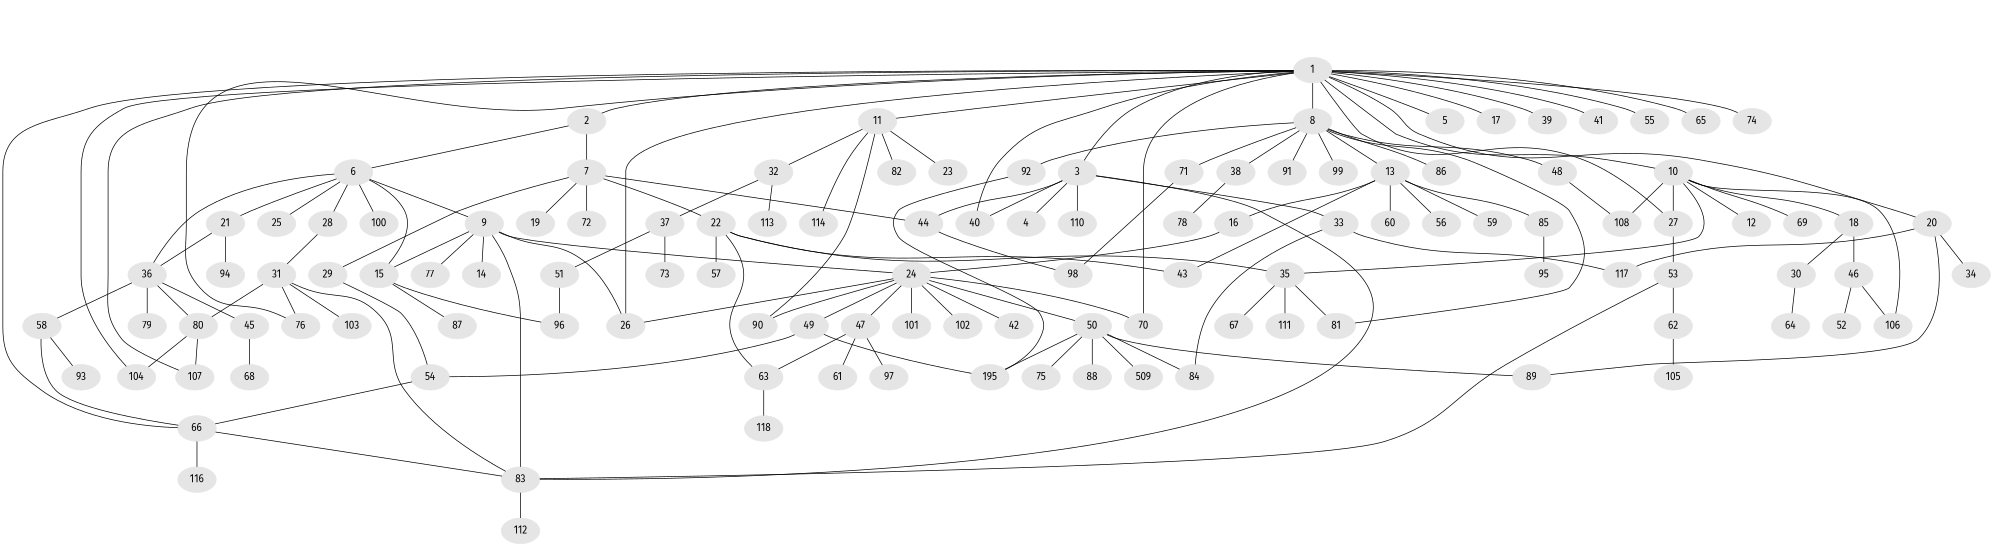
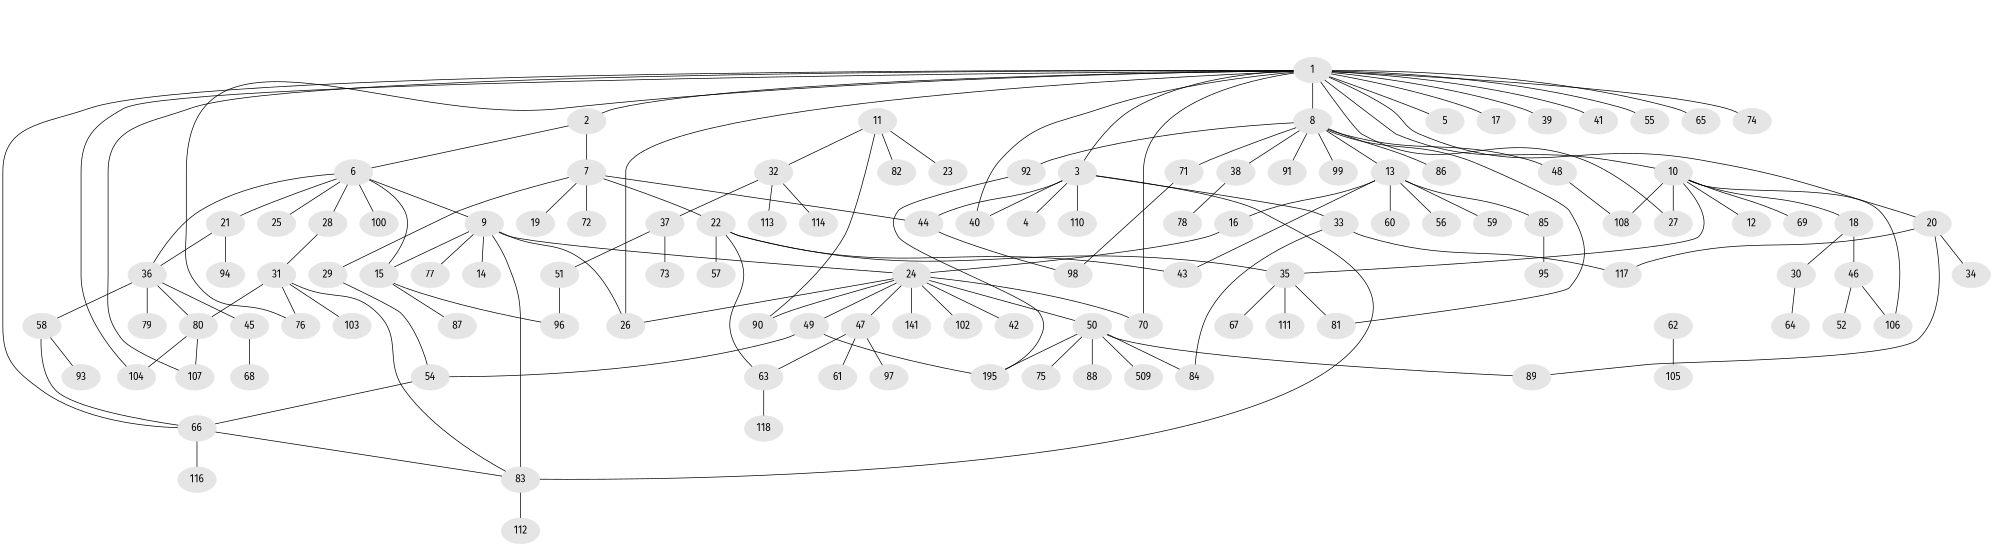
edge "1" -- "11": removed
edge "11" -- "114": now "32" -- "114"
node "53": removed
node "101": label "101" -> "141"
